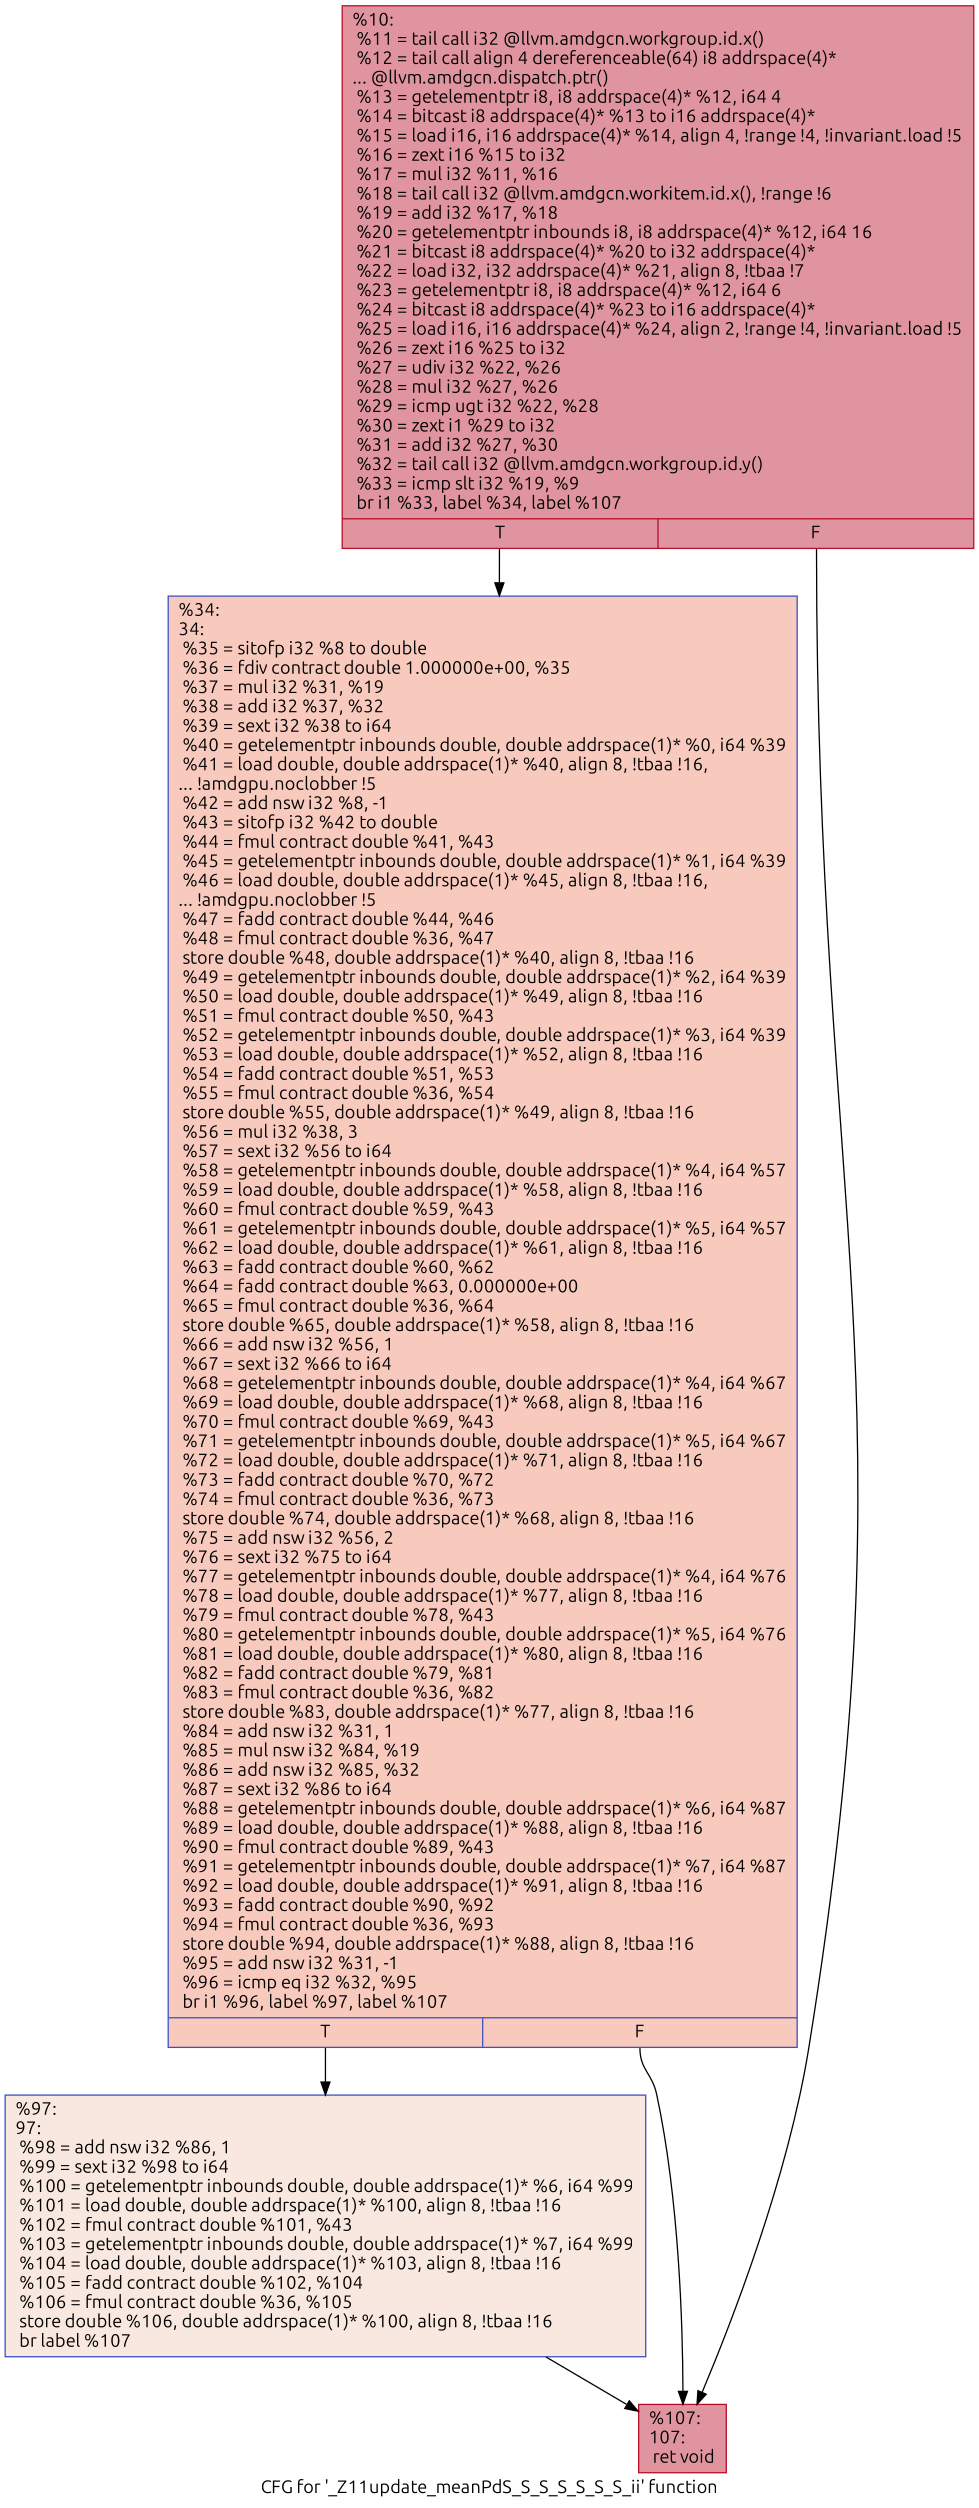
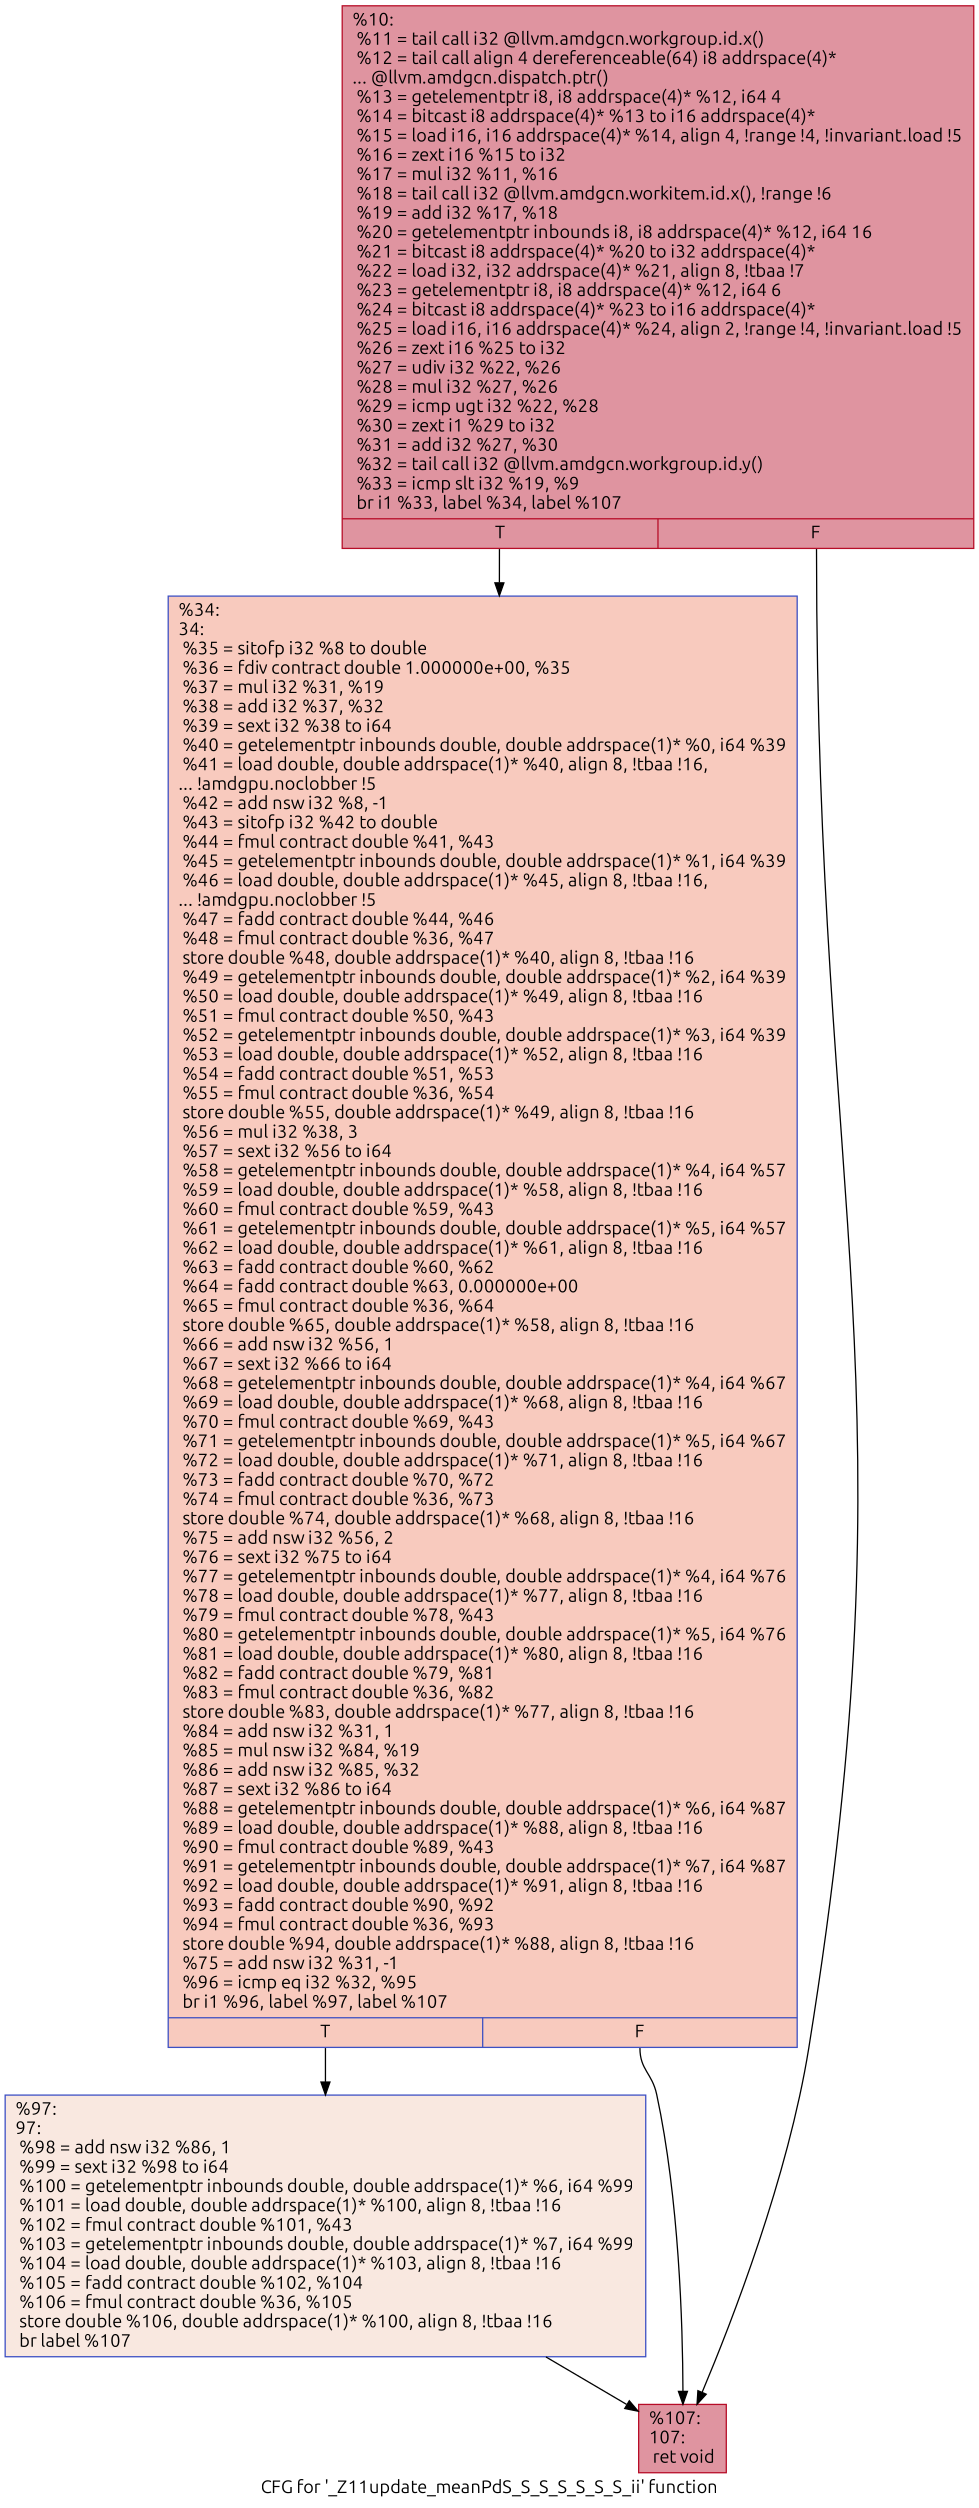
node "%34:": text "%95 = add nsw i32 %31, -1" -> "%75 = add nsw i32 %31, -1"
